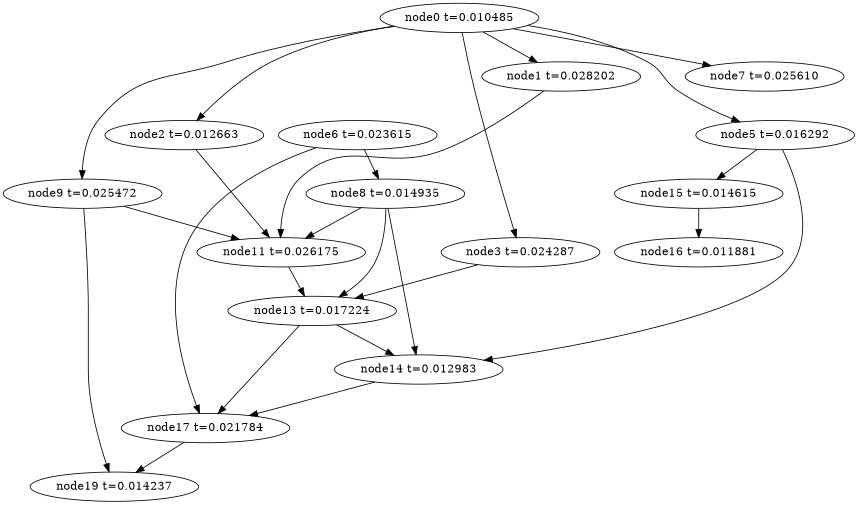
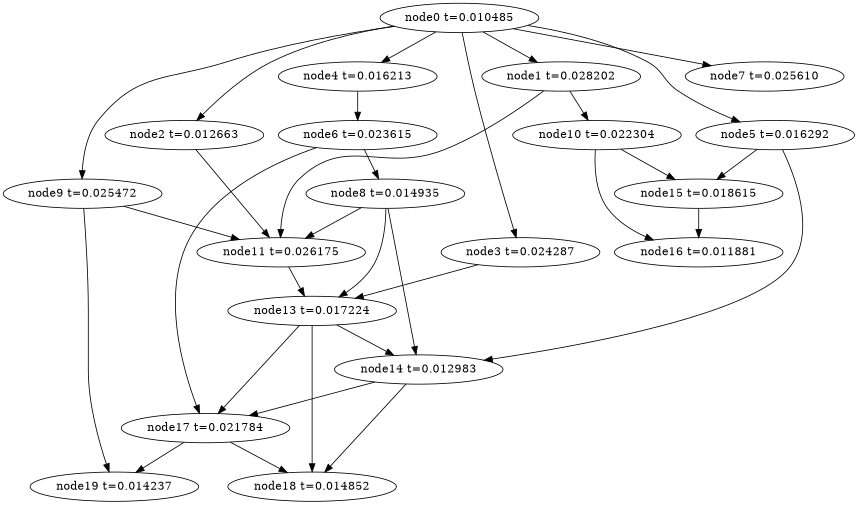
node "node4 t=0.016213": added
node "node10 t=0.022304": added
node "node15 t=0.014615": label "node15 t=0.014615" -> "node15 t=0.018615"
node "node18 t=0.014852": added
